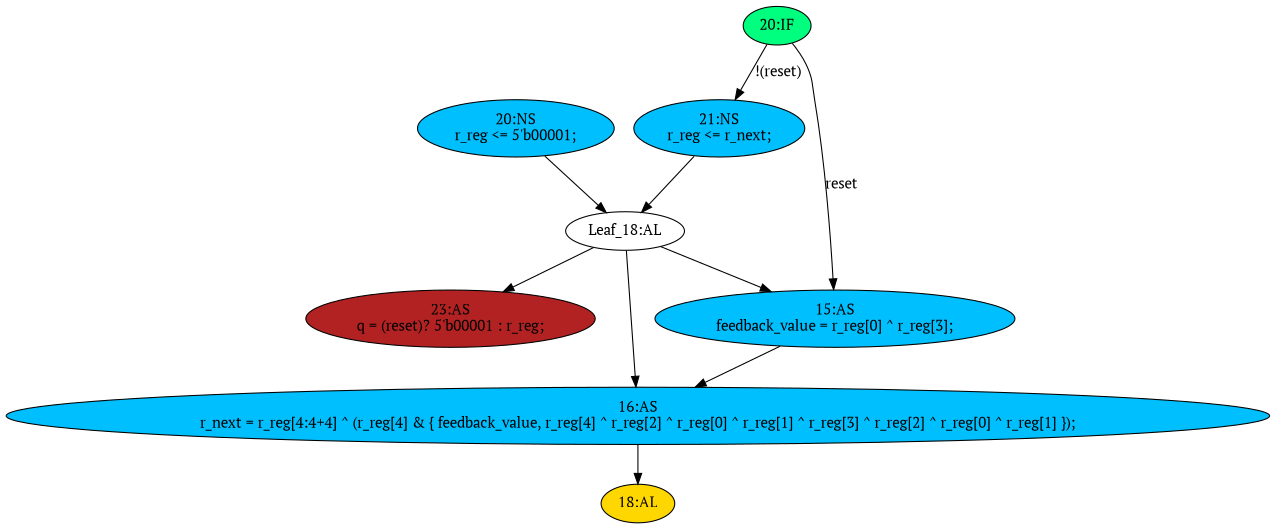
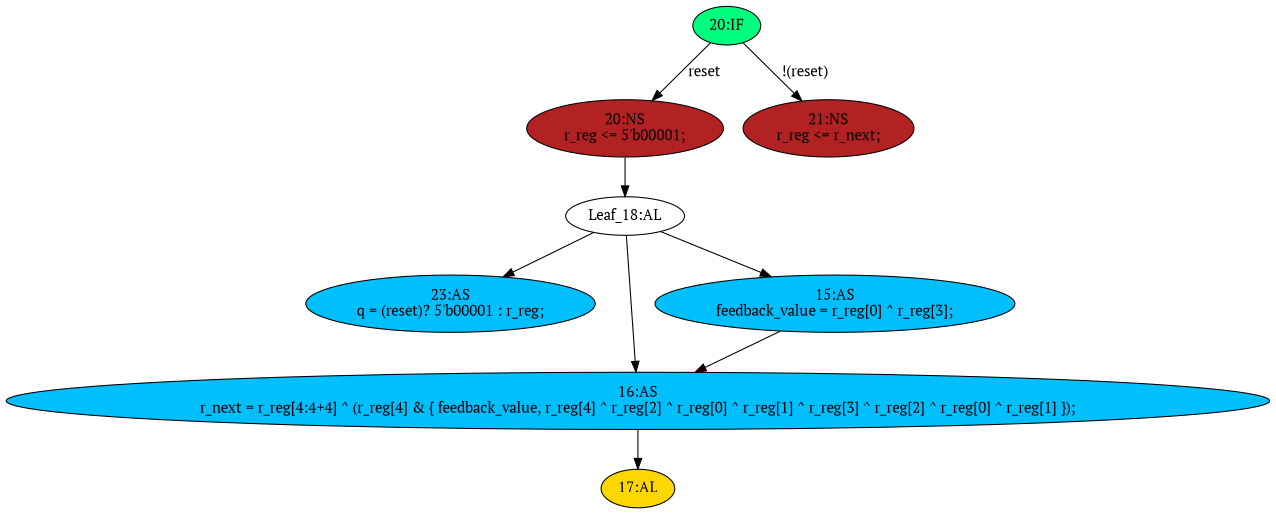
node "20:NS r_reg <= 5'b00001;": fillcolor deepskyblue -> firebrick
node "21:NS r_reg <= r_next;": fillcolor deepskyblue -> firebrick
edge "20:IF" -> "15:AS feedback_value = r_reg[0] ^ r_reg[3];": now "20:IF" -> "20:NS r_reg <= 5'b00001;"
edge "21:NS r_reg <= r_next;" -> "Leaf_18:AL": removed
node "23:AS q = (reset)? 5'b00001 : r_reg;": fillcolor firebrick -> deepskyblue
node "18:AL": label "18:AL" -> "17:AL"
